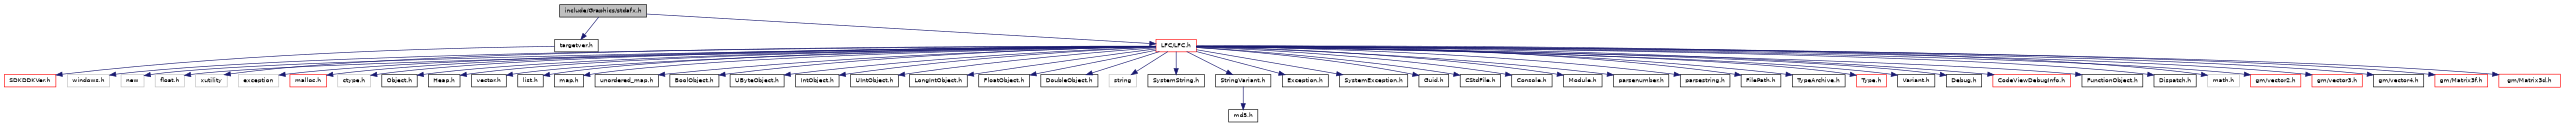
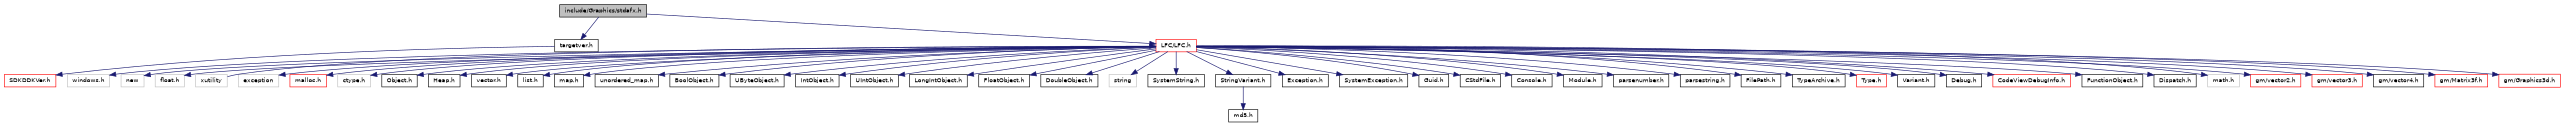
edge "LFC/LFC.h" -> "xutility": reversed
node "gm/Matrix3d.h": label "gm/Matrix3d.h" -> "gm/Graphics3d.h"
